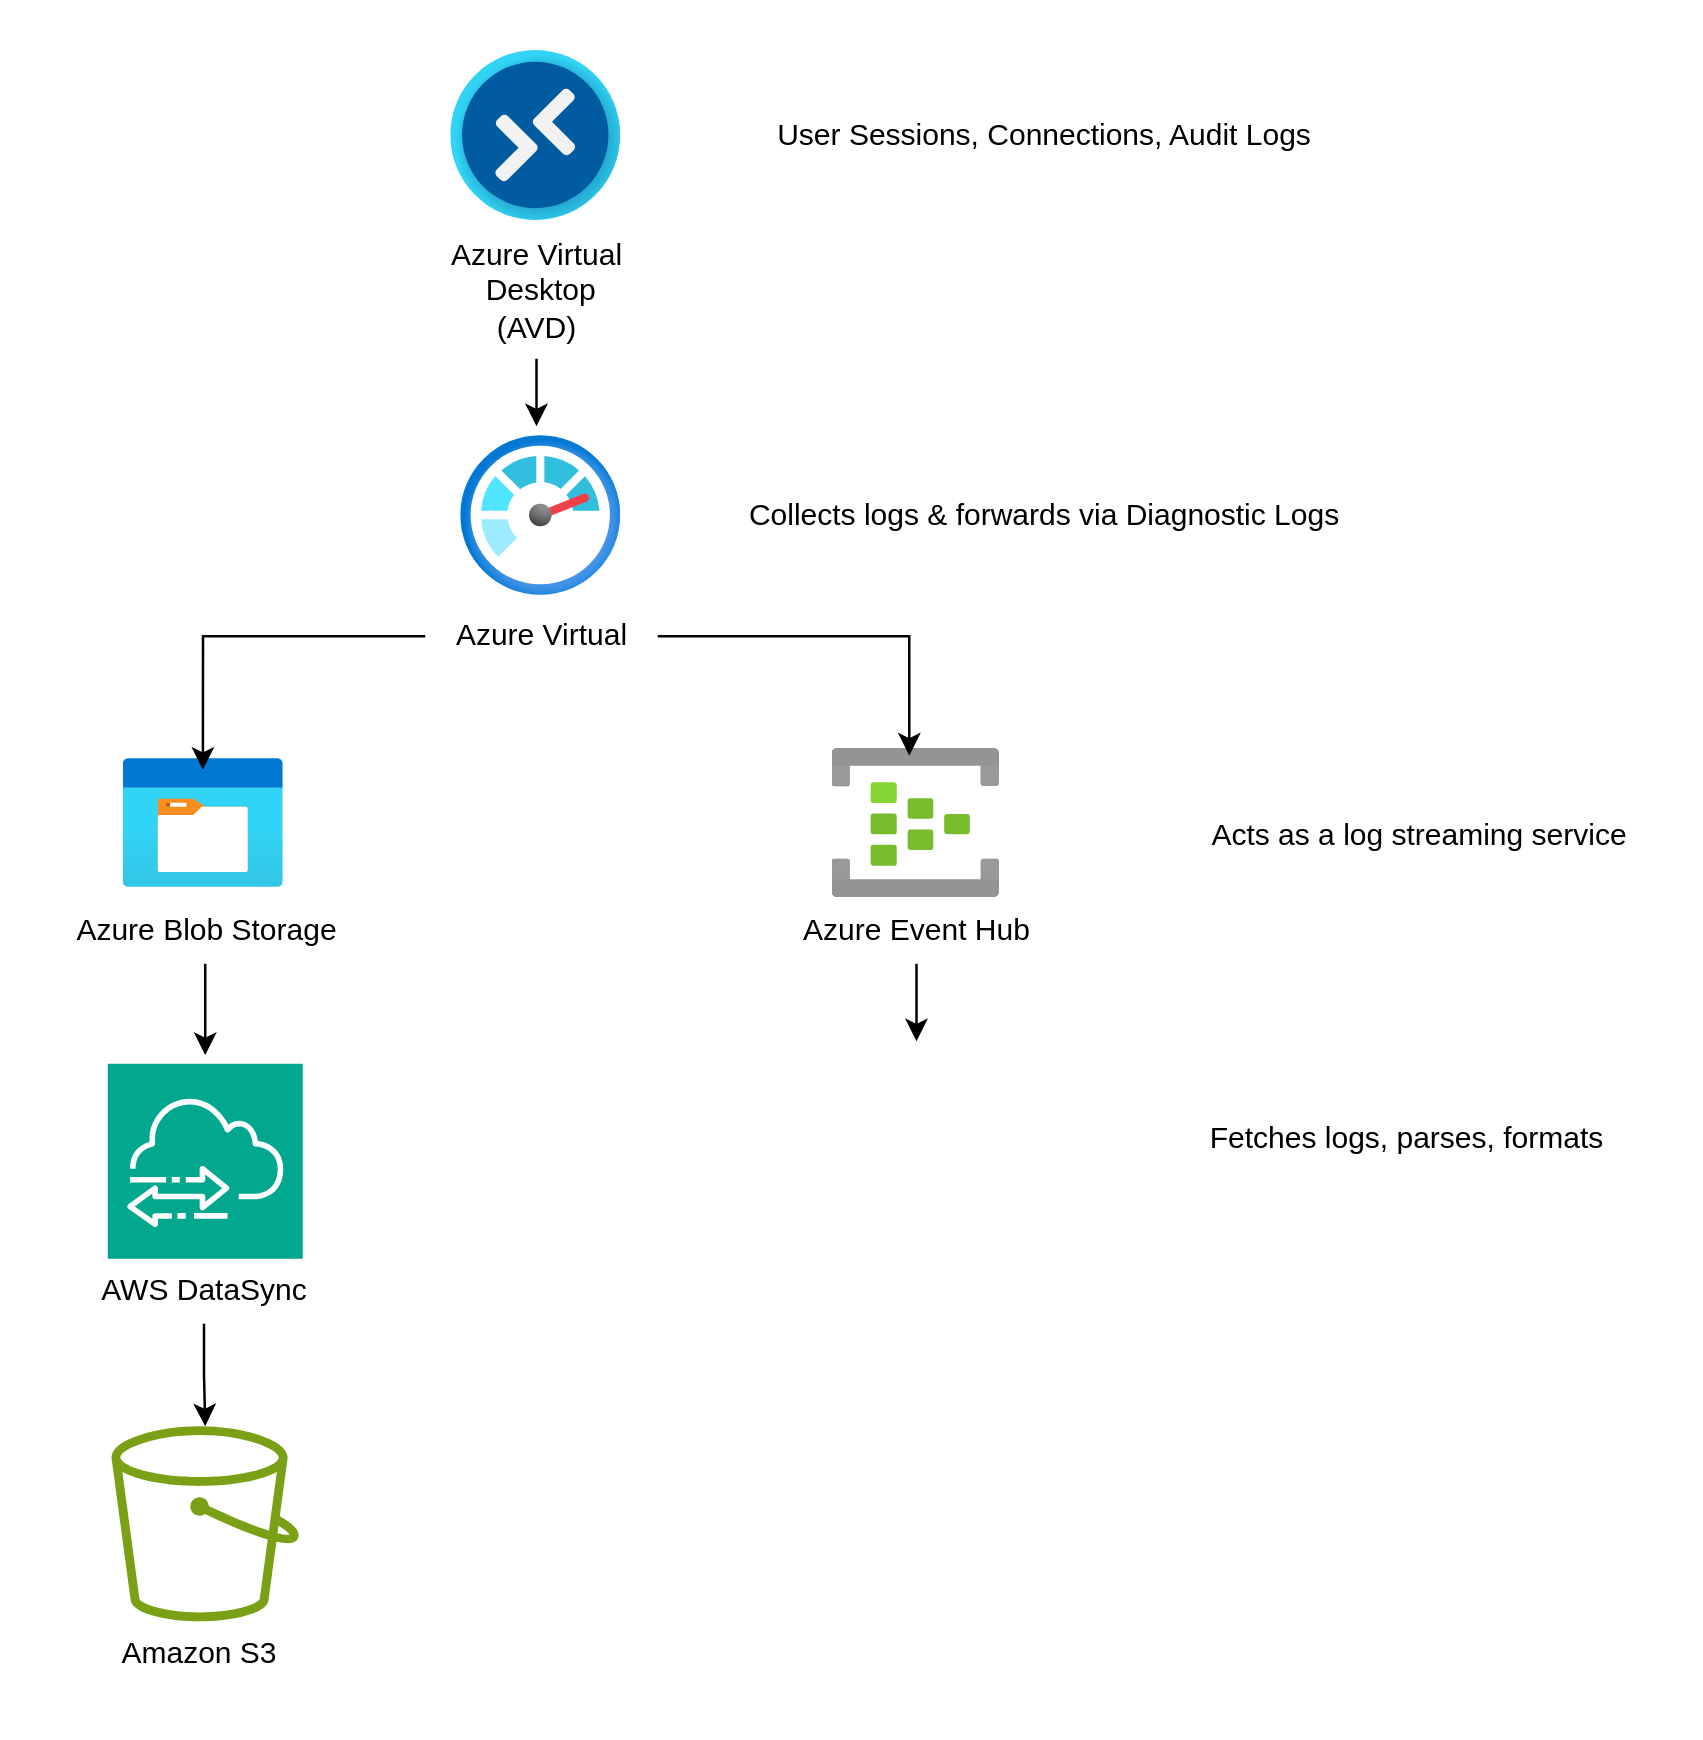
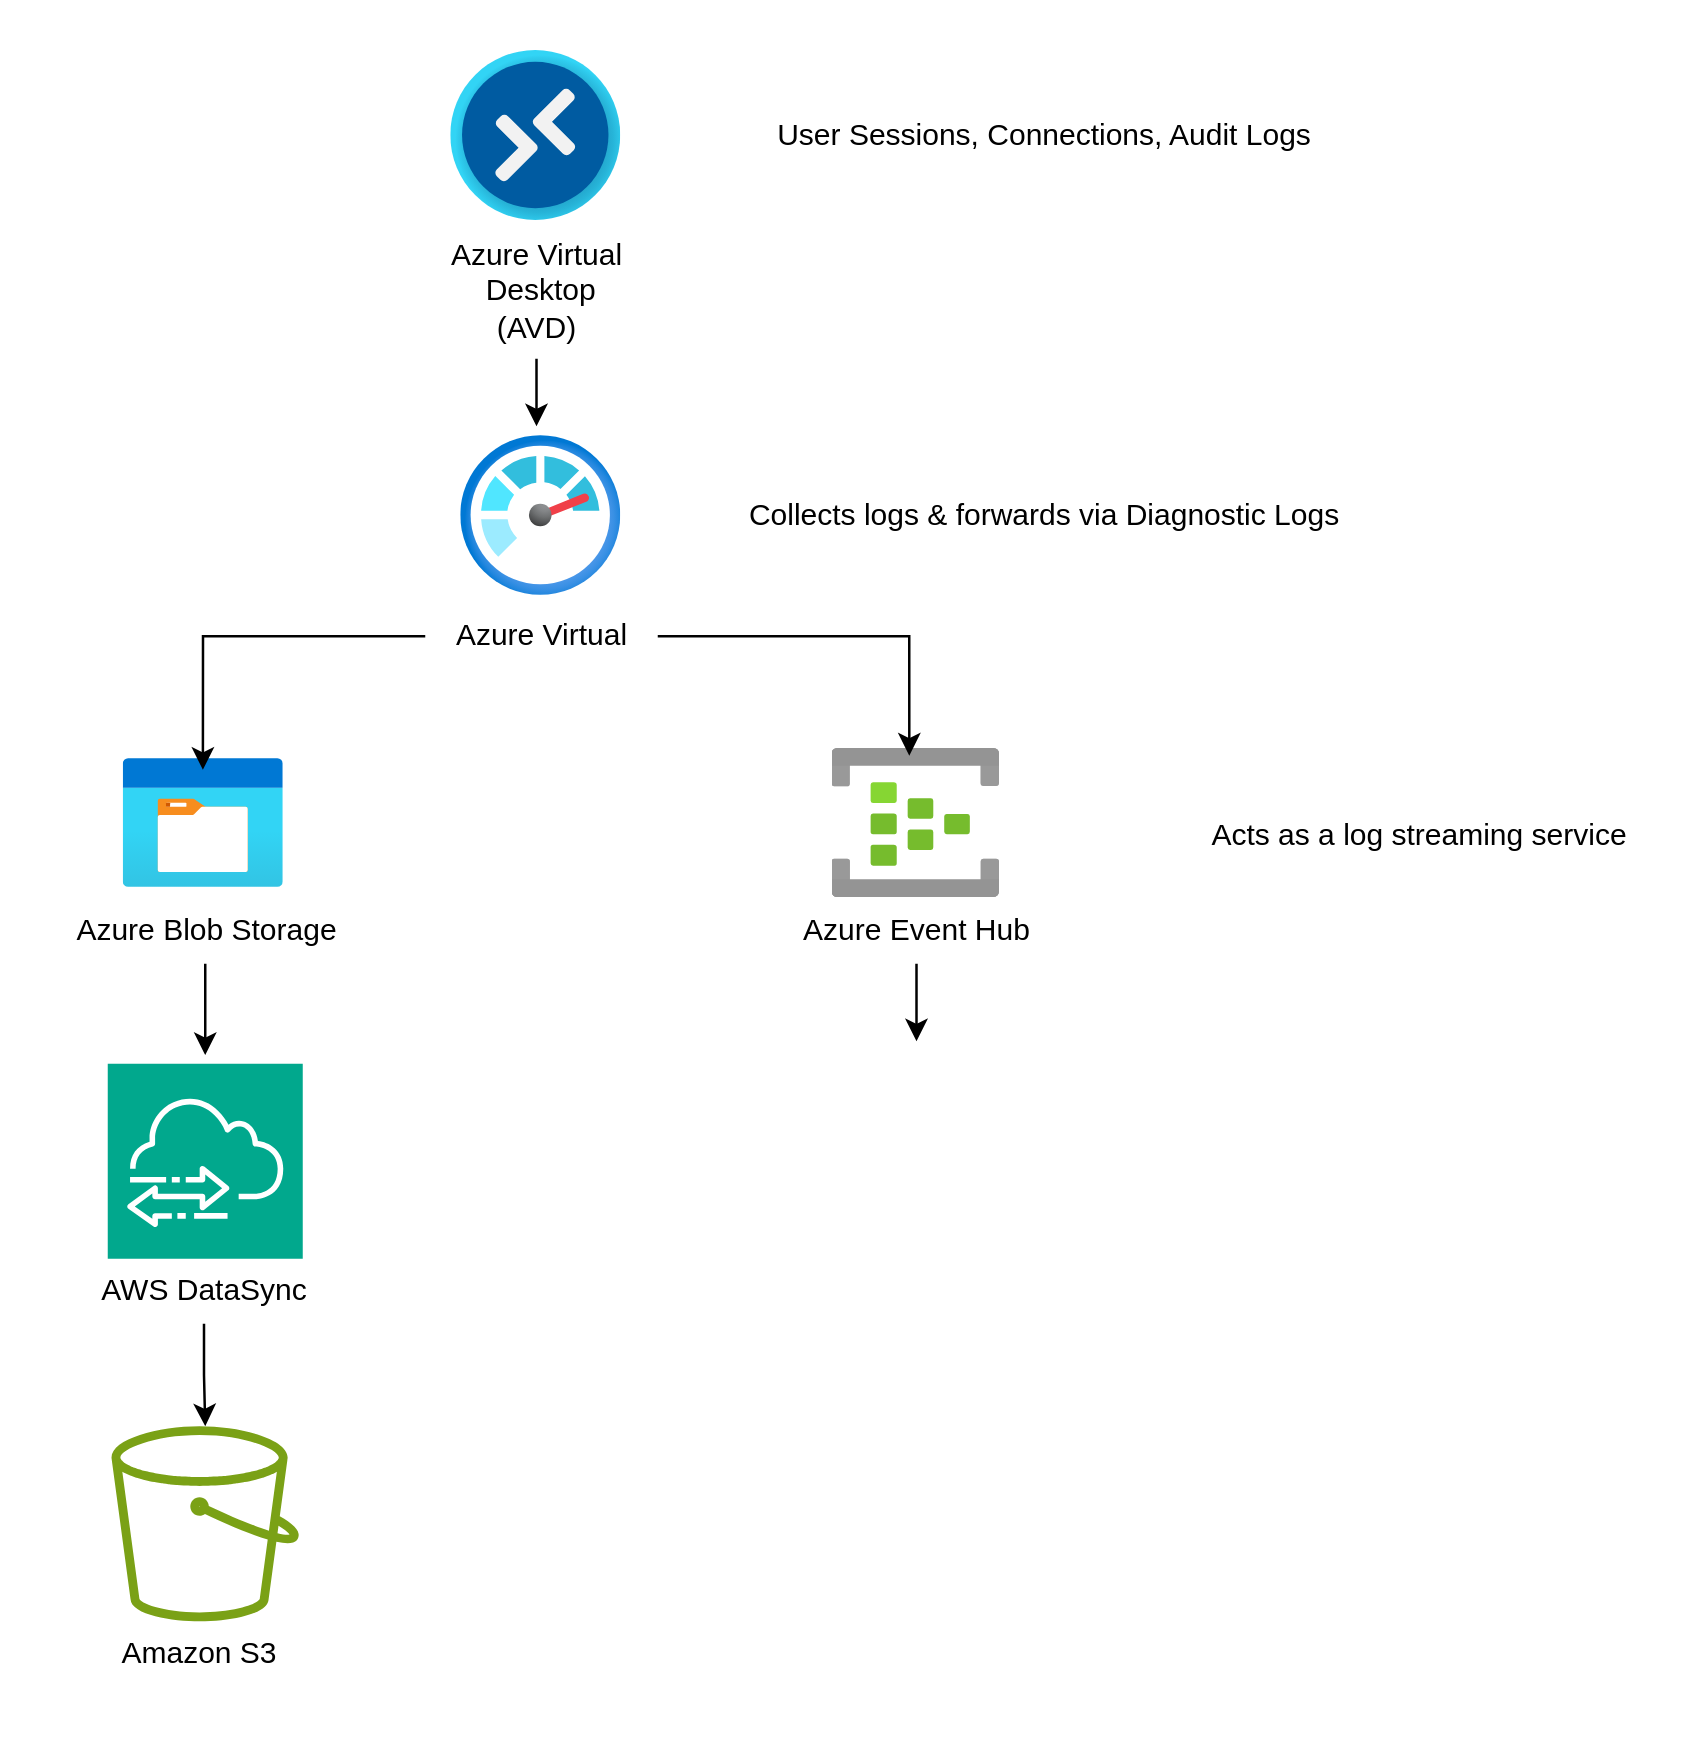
node "Fetches logs, parses, formats": removed
